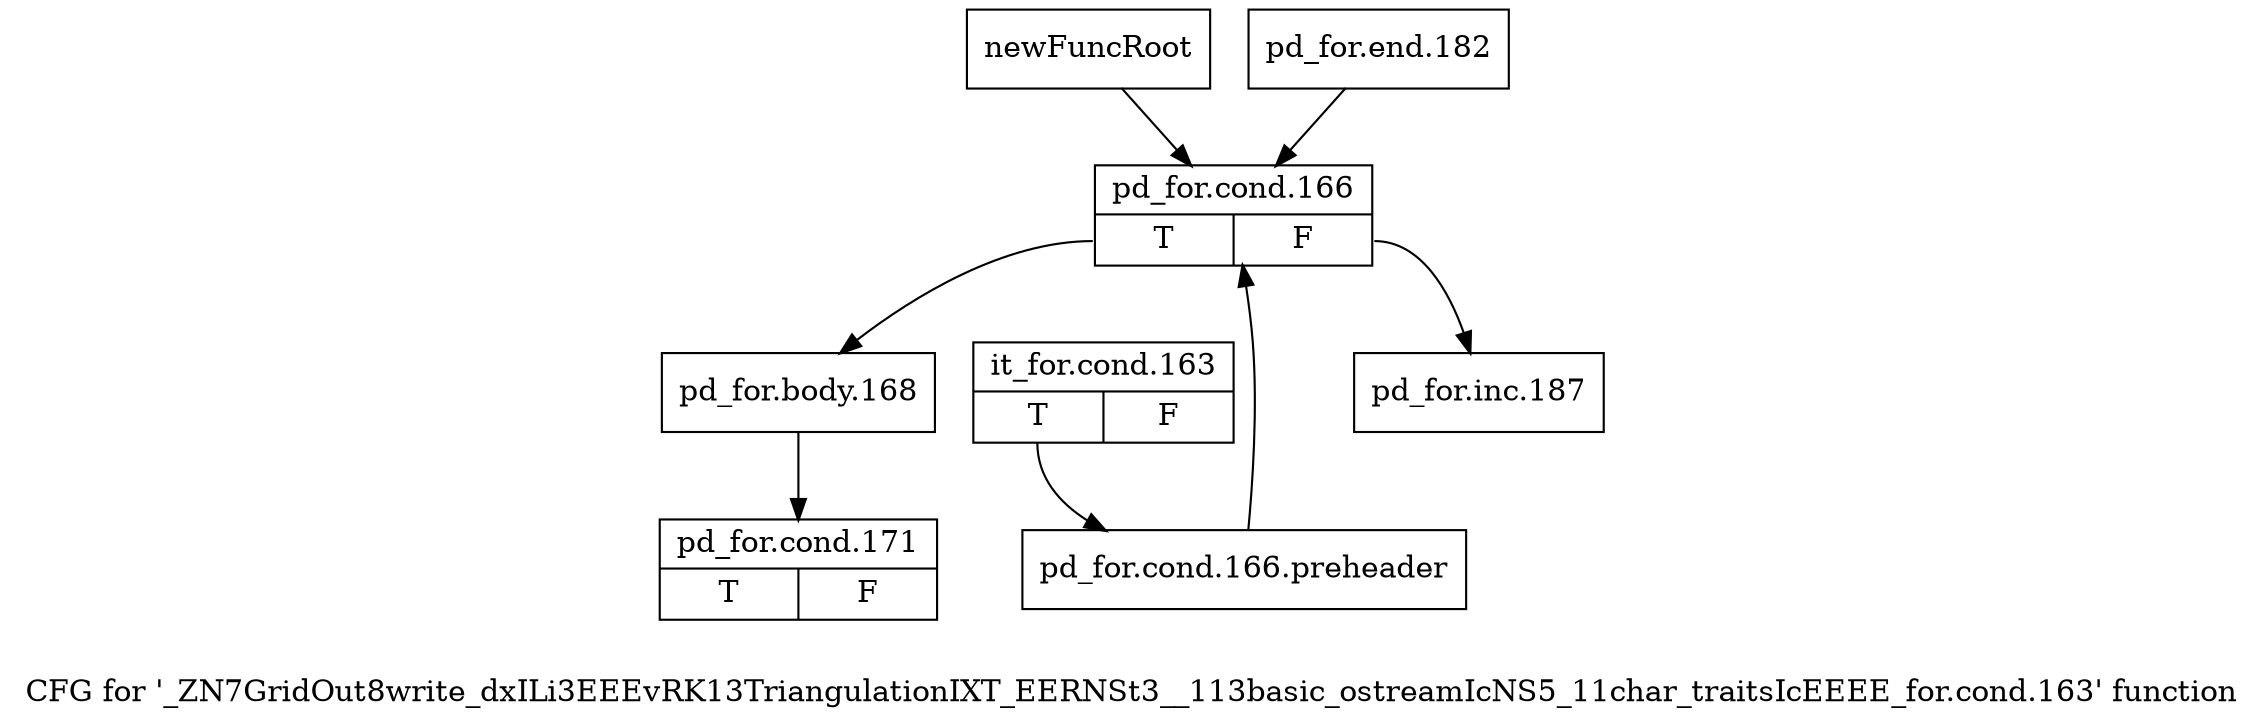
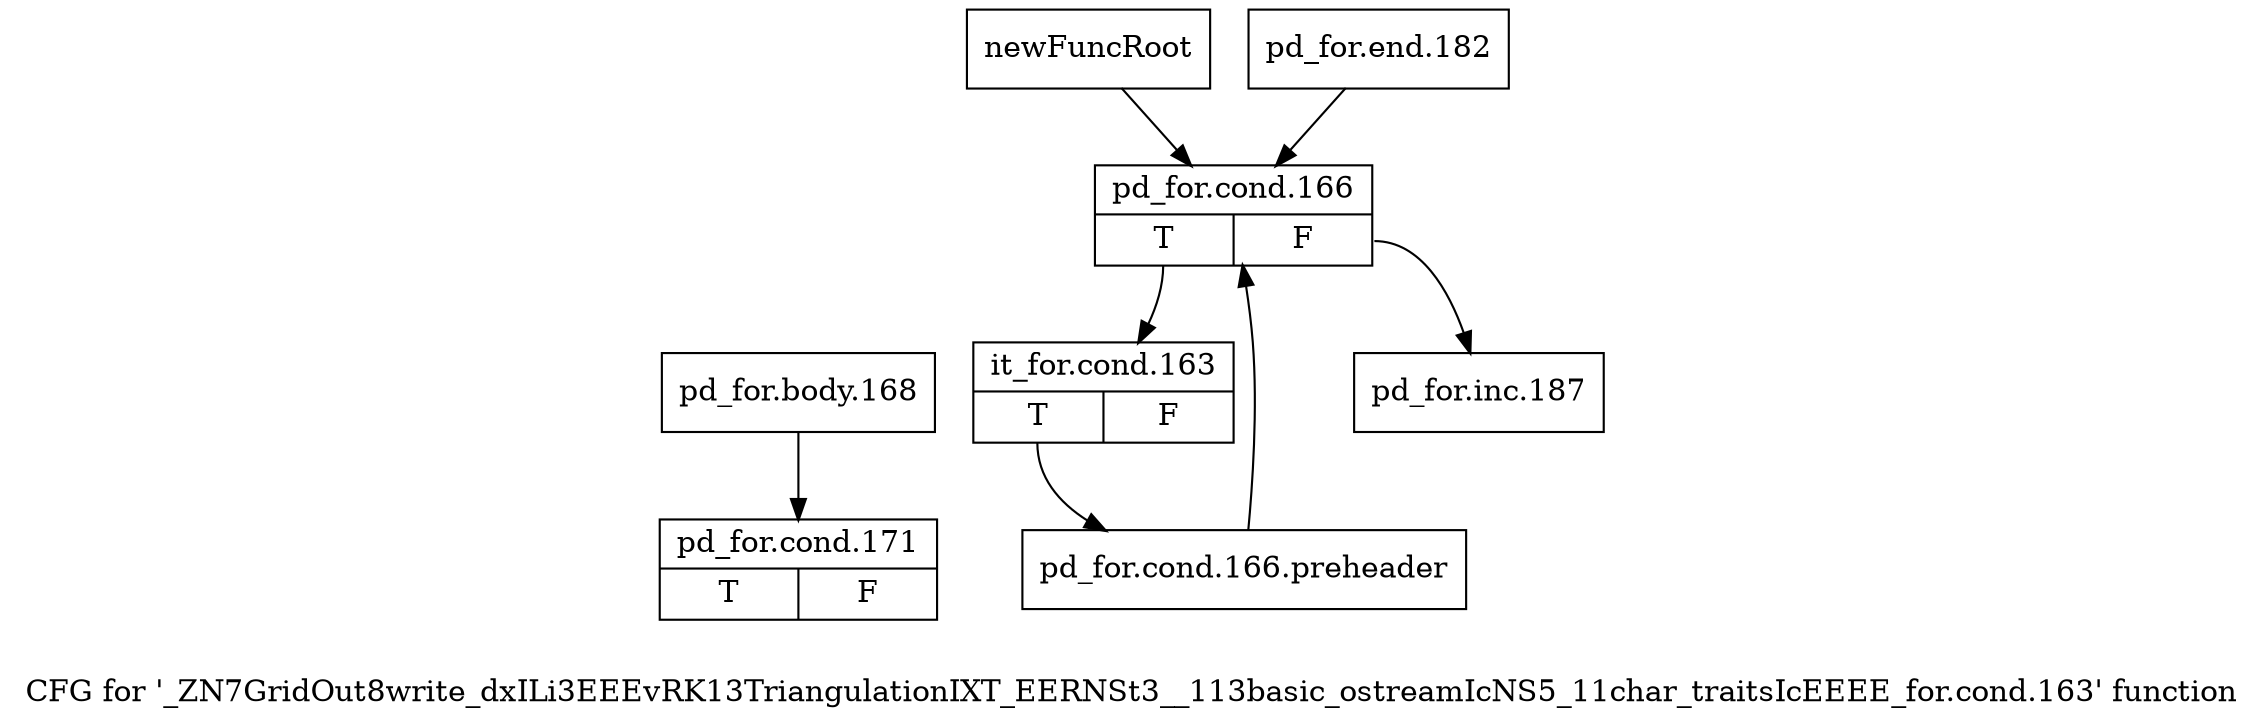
edge "pd_for.cond.166" -> "pd_for.body.168": now "pd_for.cond.166" -> "it_for.cond.163"
